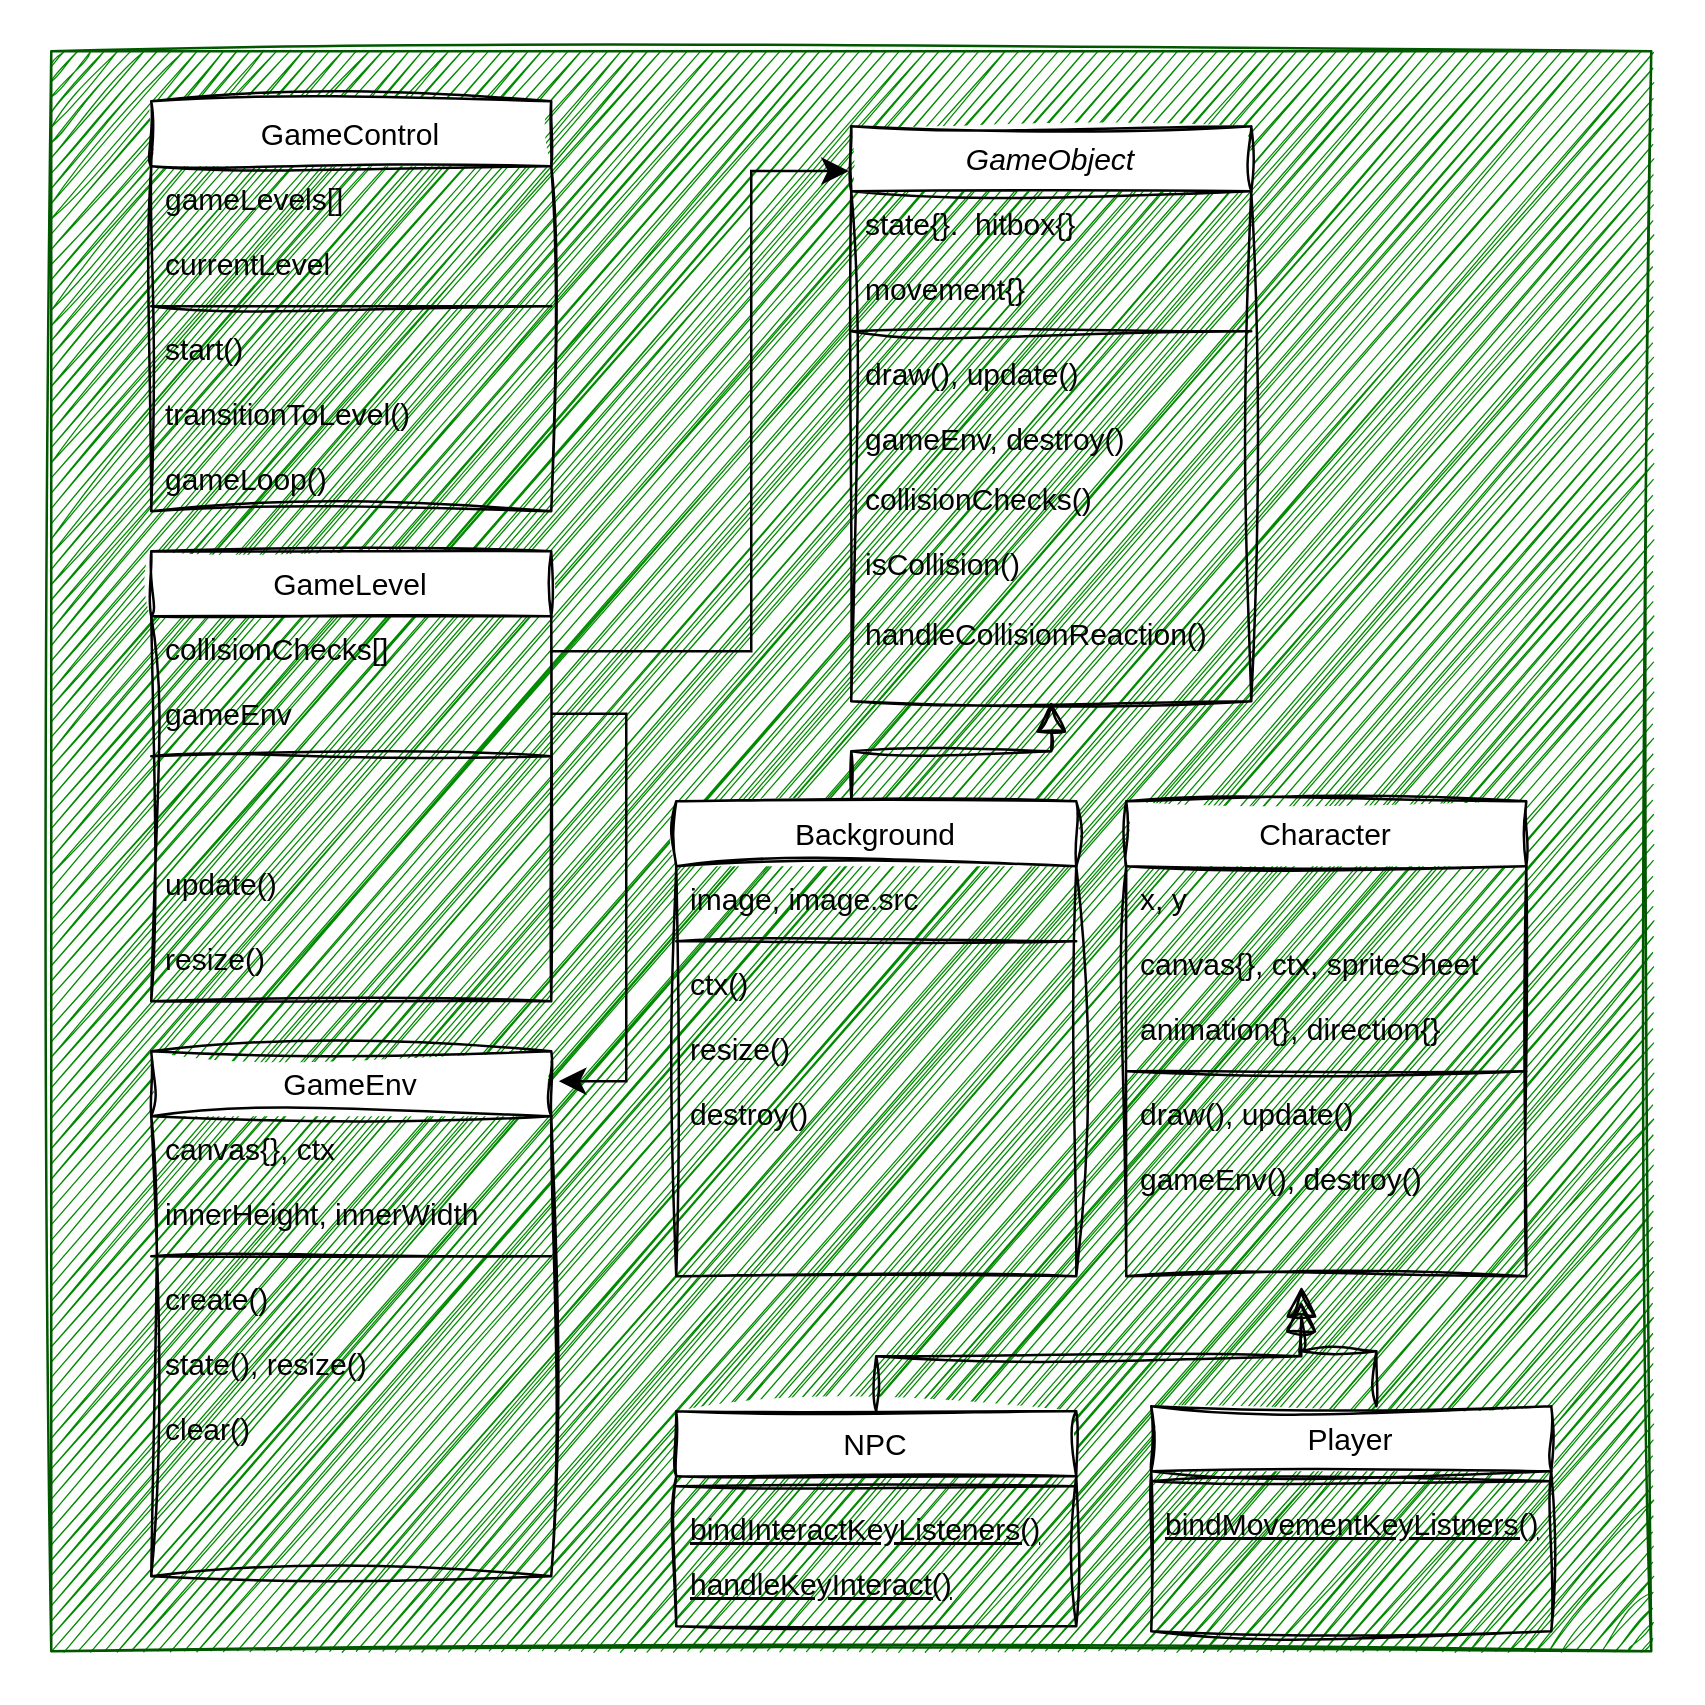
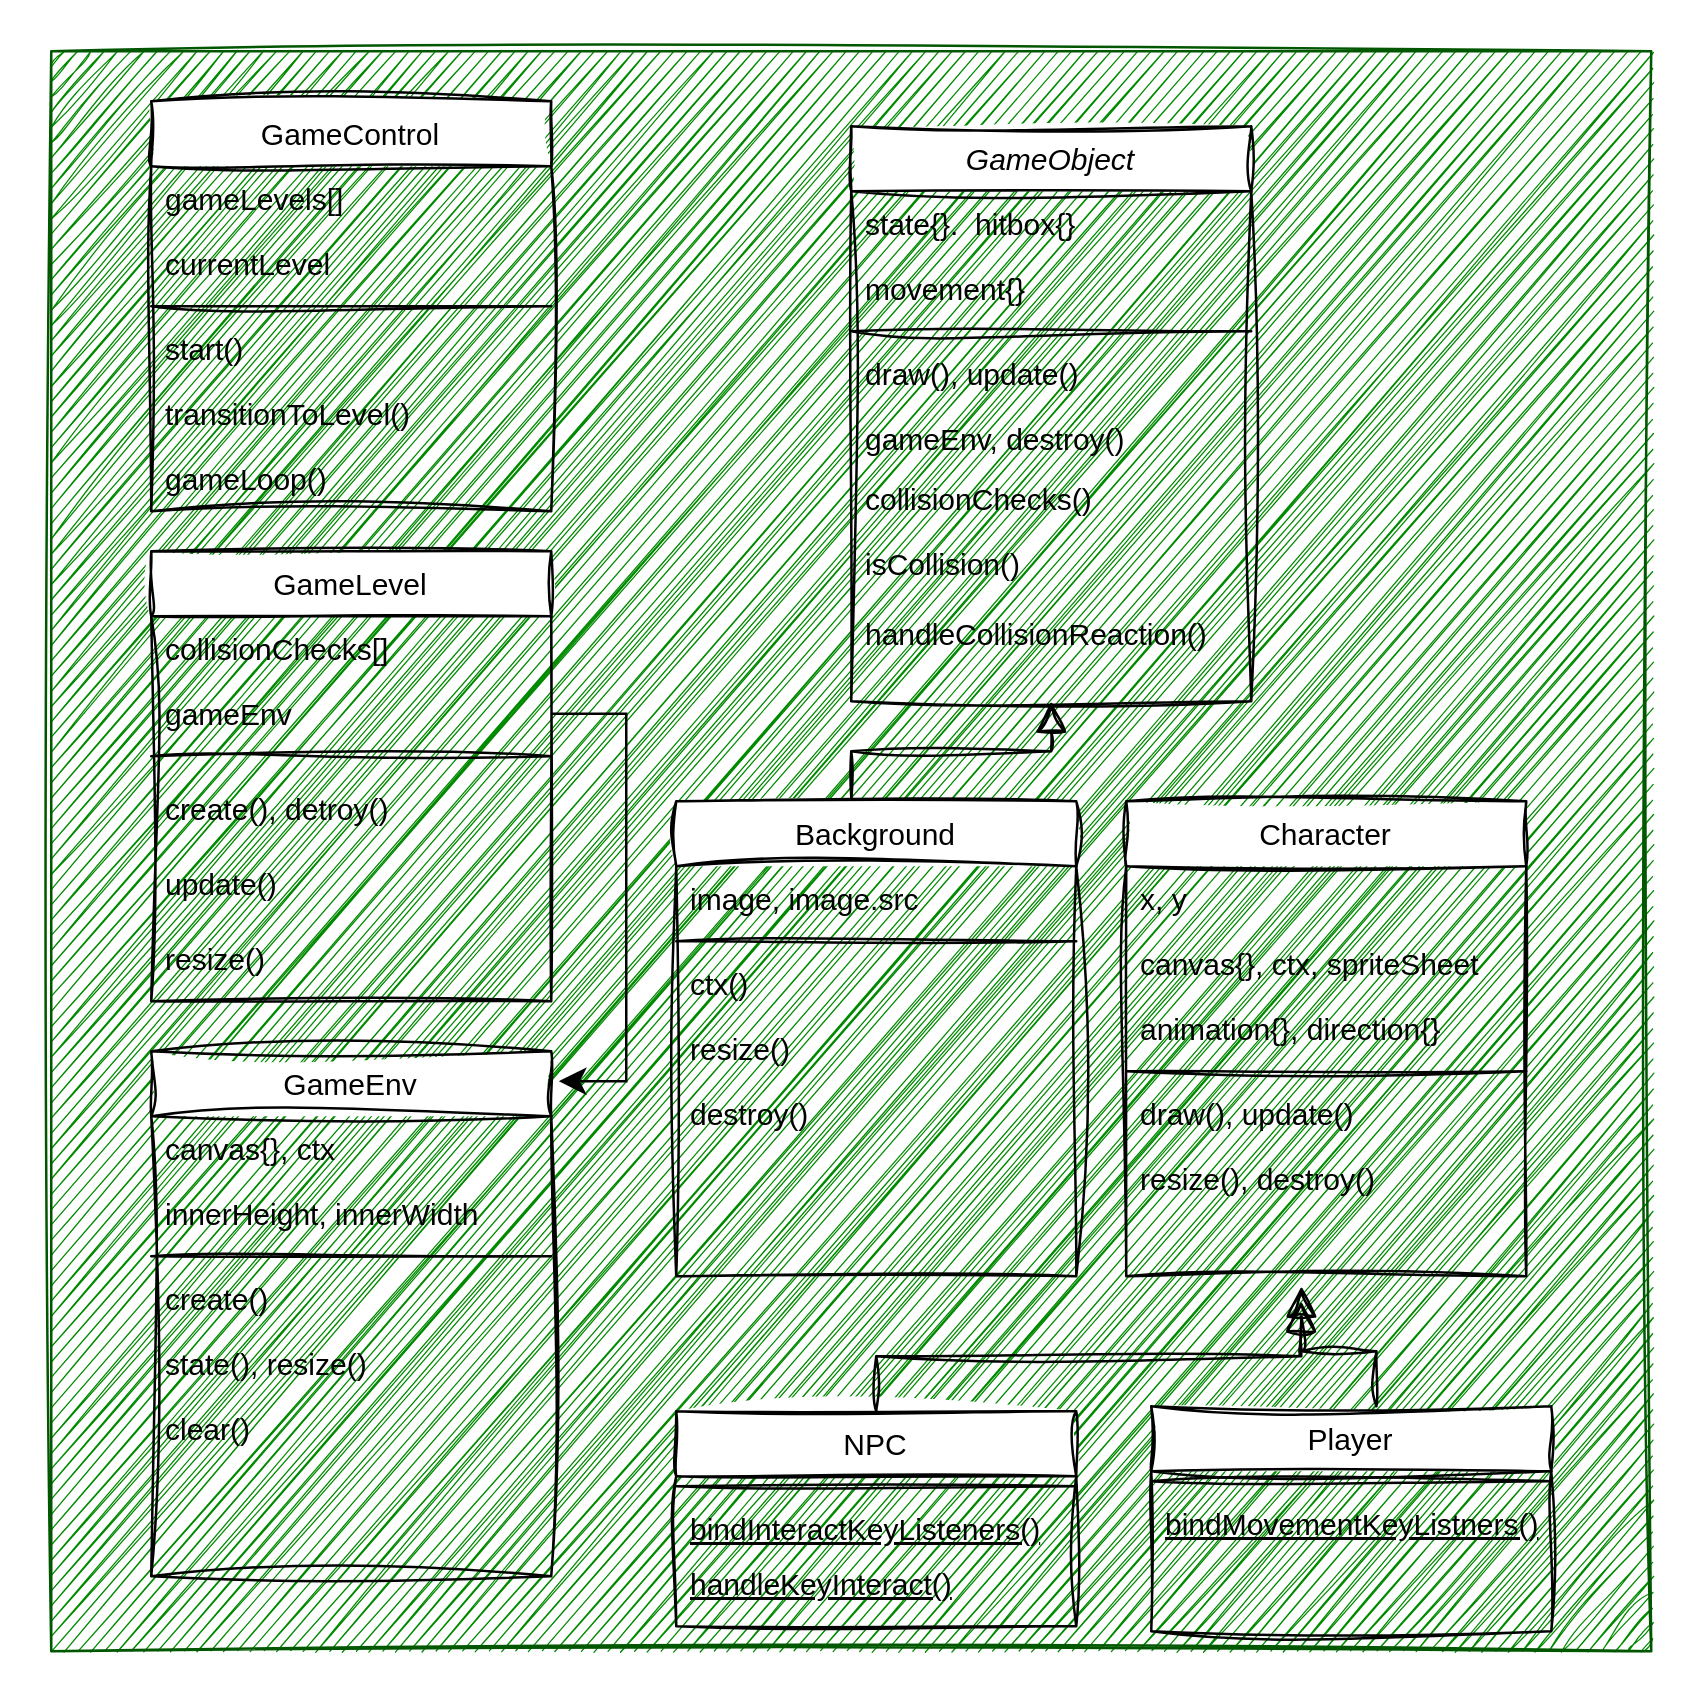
edge "collisionChecks[]" -> "GameObject": removed
node "create(), detroy()": added
node "gameEnv(), destroy()": label "gameEnv(), destroy()" -> "resize(), destroy()"
